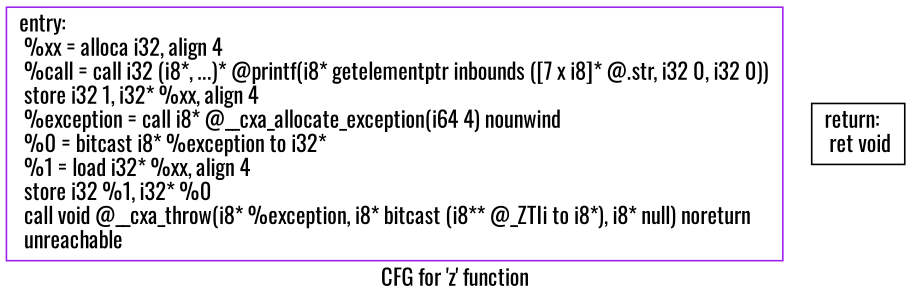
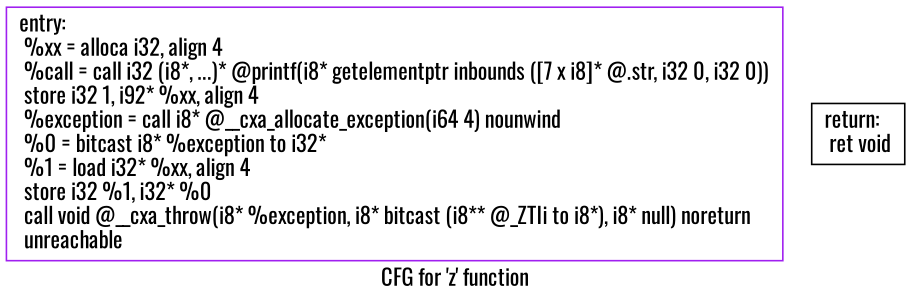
node "entry:": text "store i32 1, i32* %xx, align 4" -> "store i32 1, i92* %xx, align 4"
